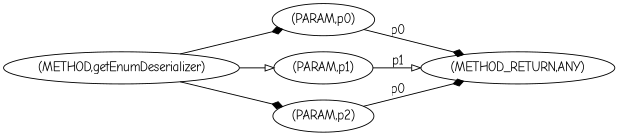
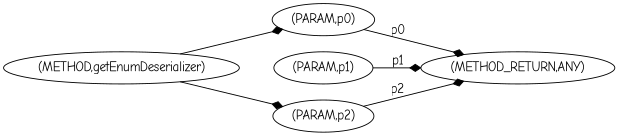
edge "(METHOD,getEnumDeserializer)" -> "(PARAM,p1)": removed
edge "(PARAM,p1)" -> "(METHOD_RETURN,ANY)": arrowhead onormal -> diamond
edge "(PARAM,p2)" -> "(METHOD_RETURN,ANY)": label "p0" -> "p2"
